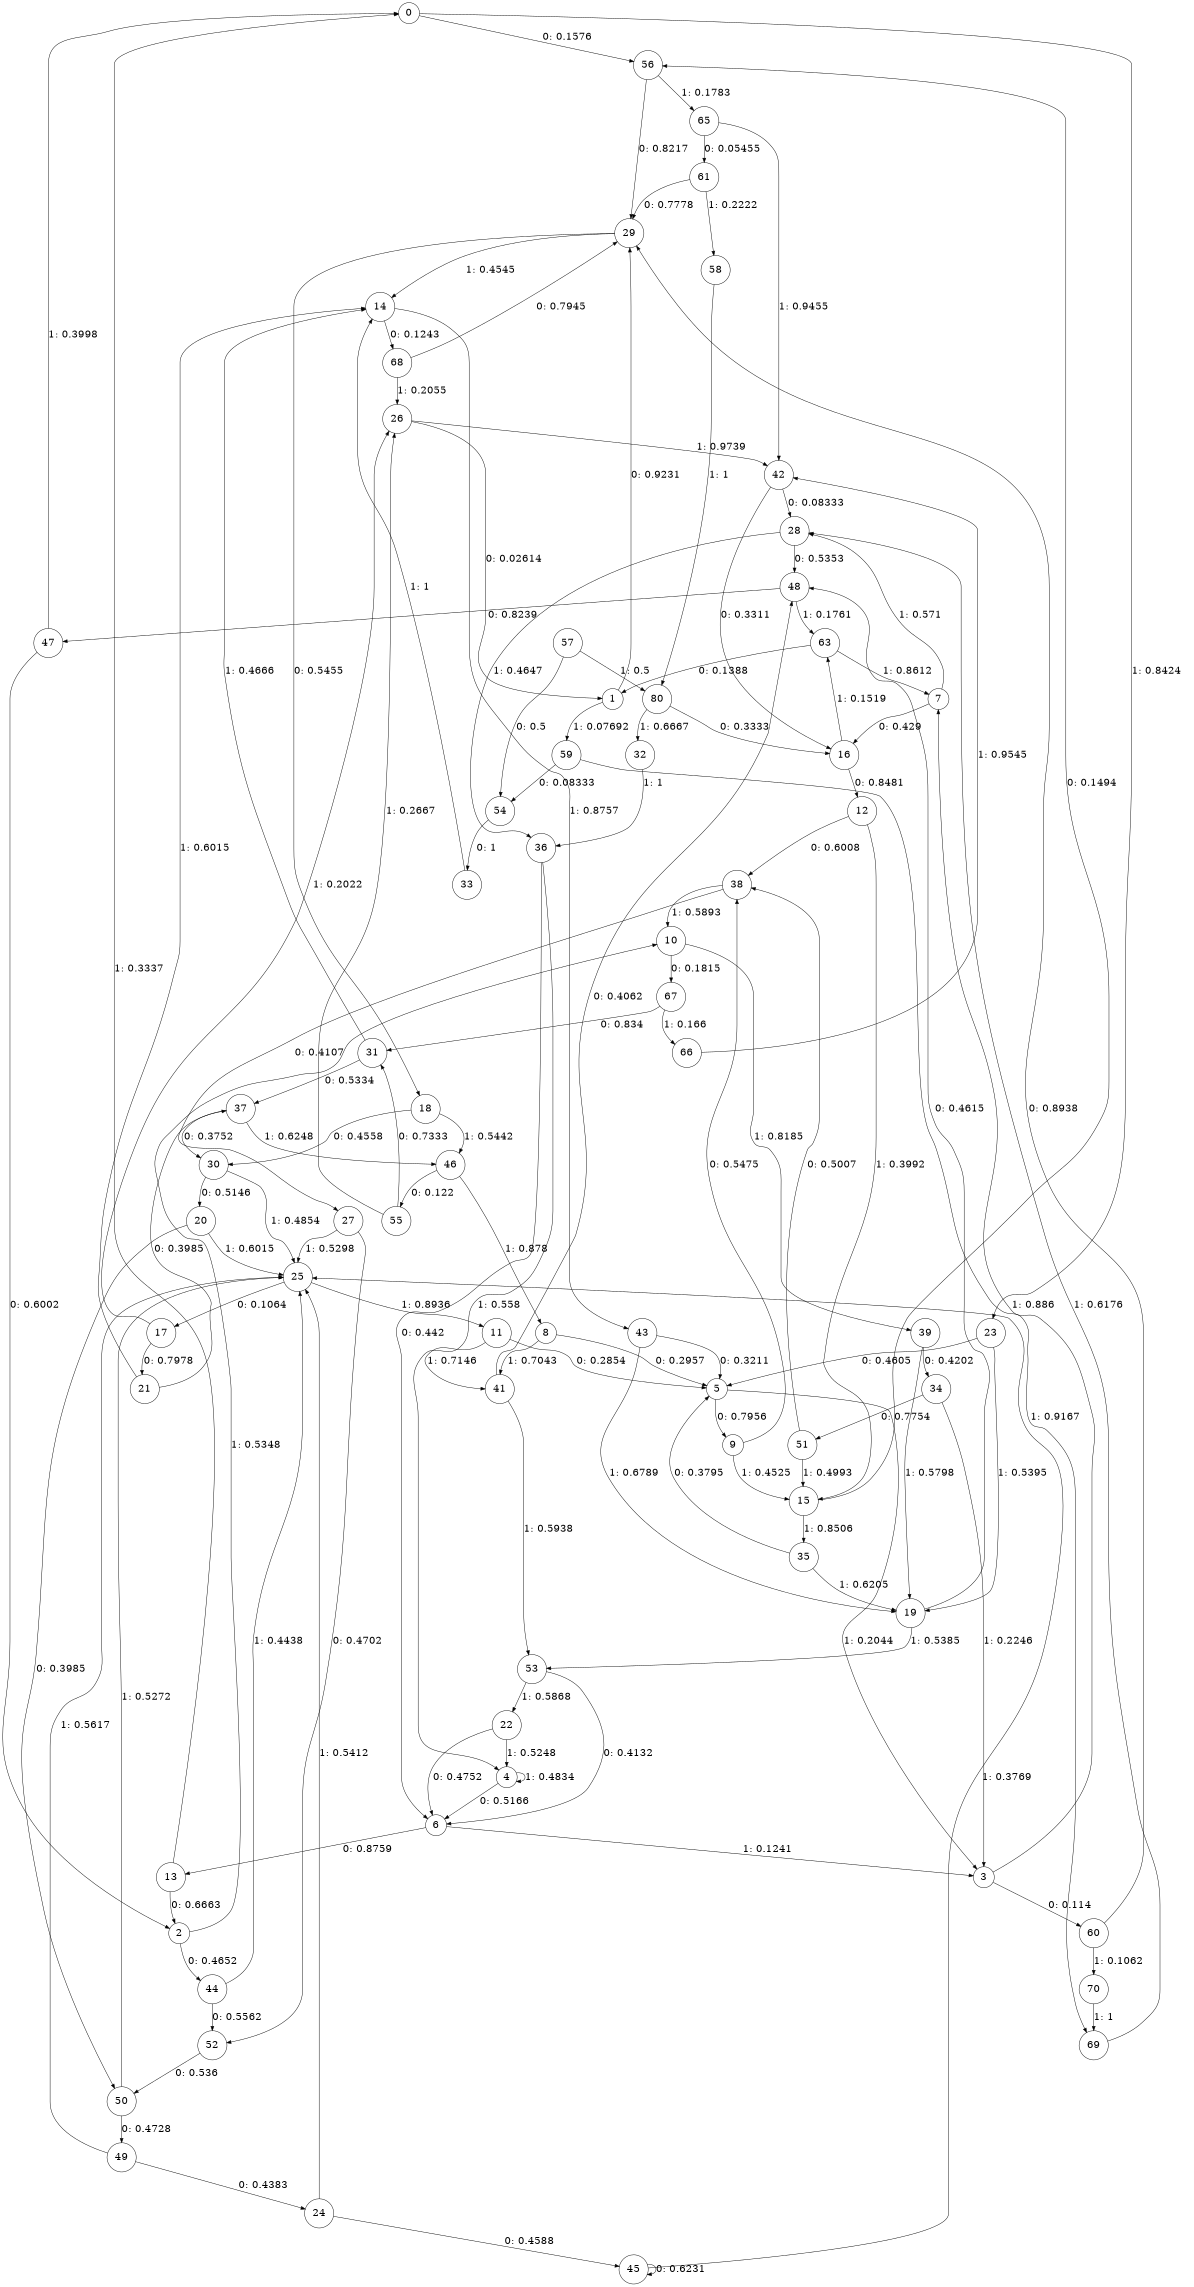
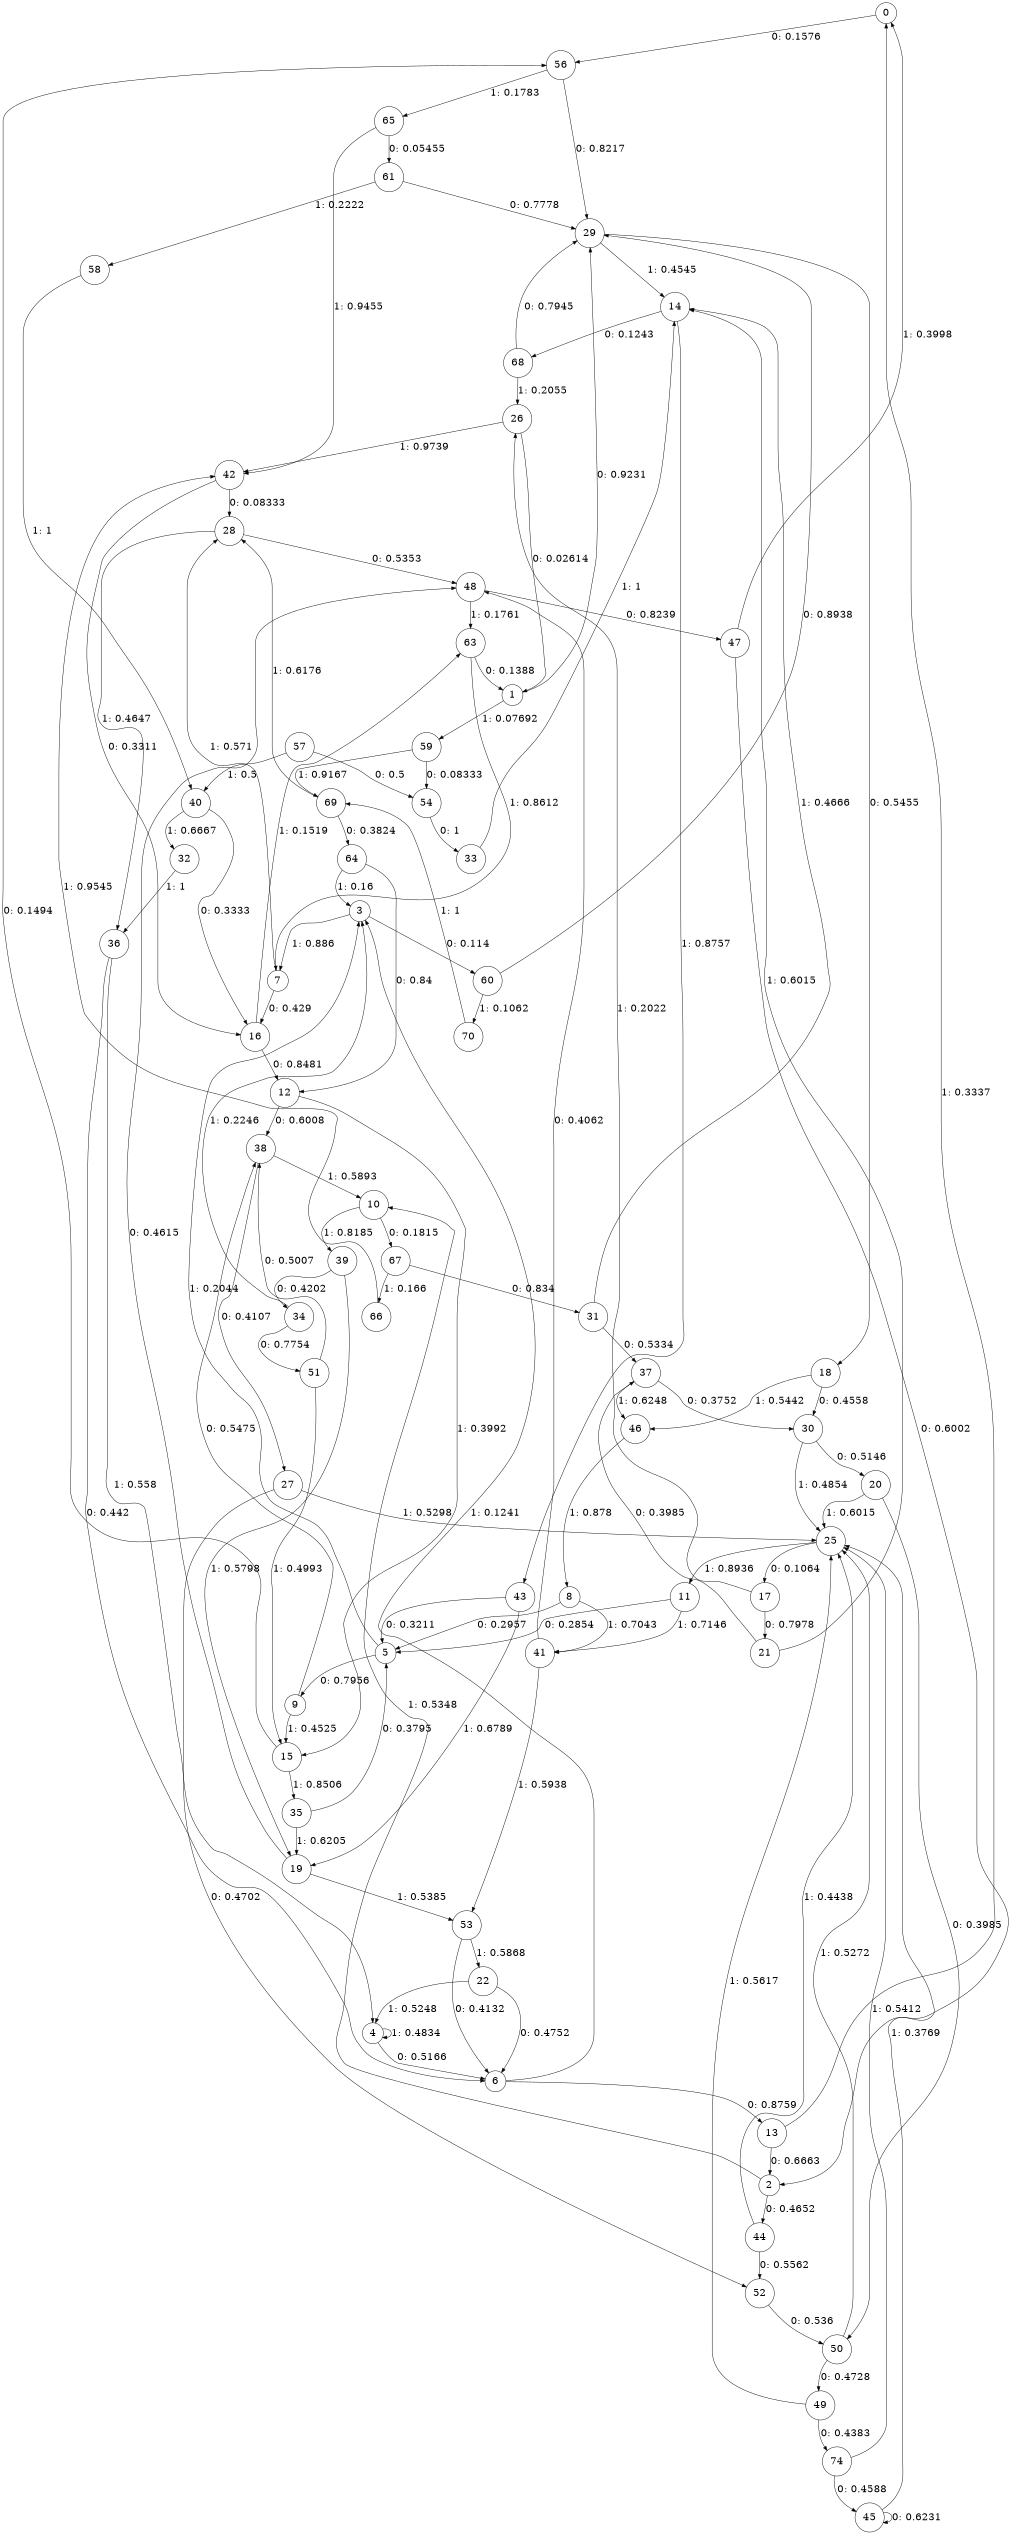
node "80": label "80" -> "40"
node "64": added
node "55": removed
node "23": removed
node "24": label "24" -> "74"
